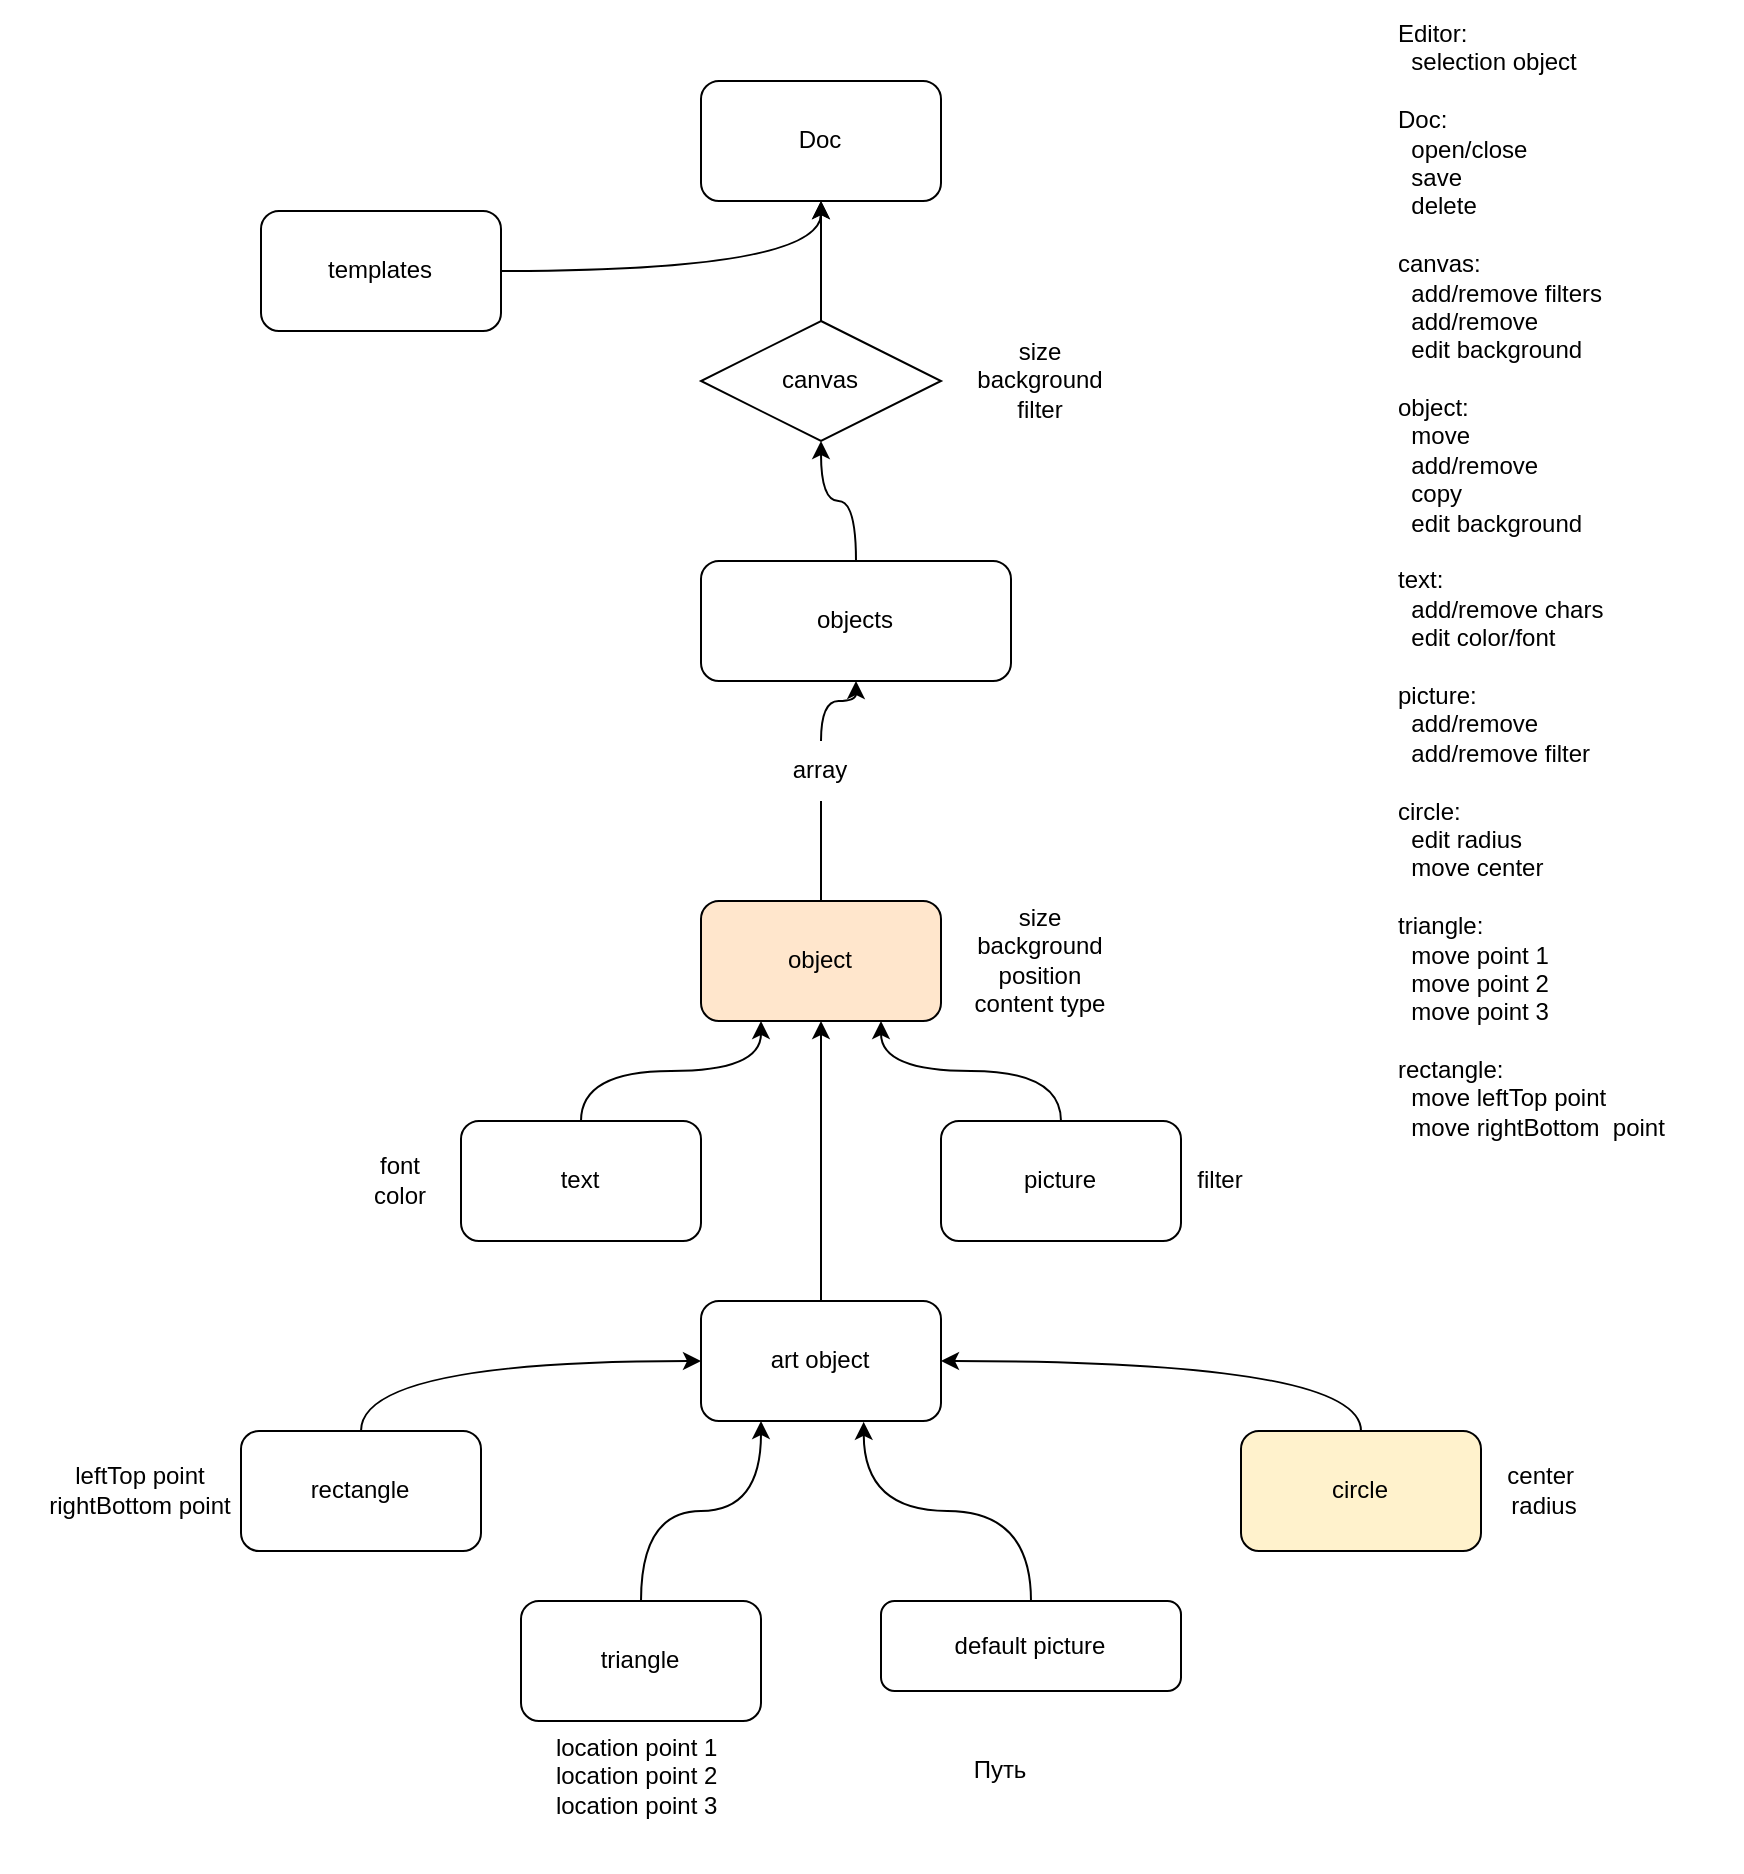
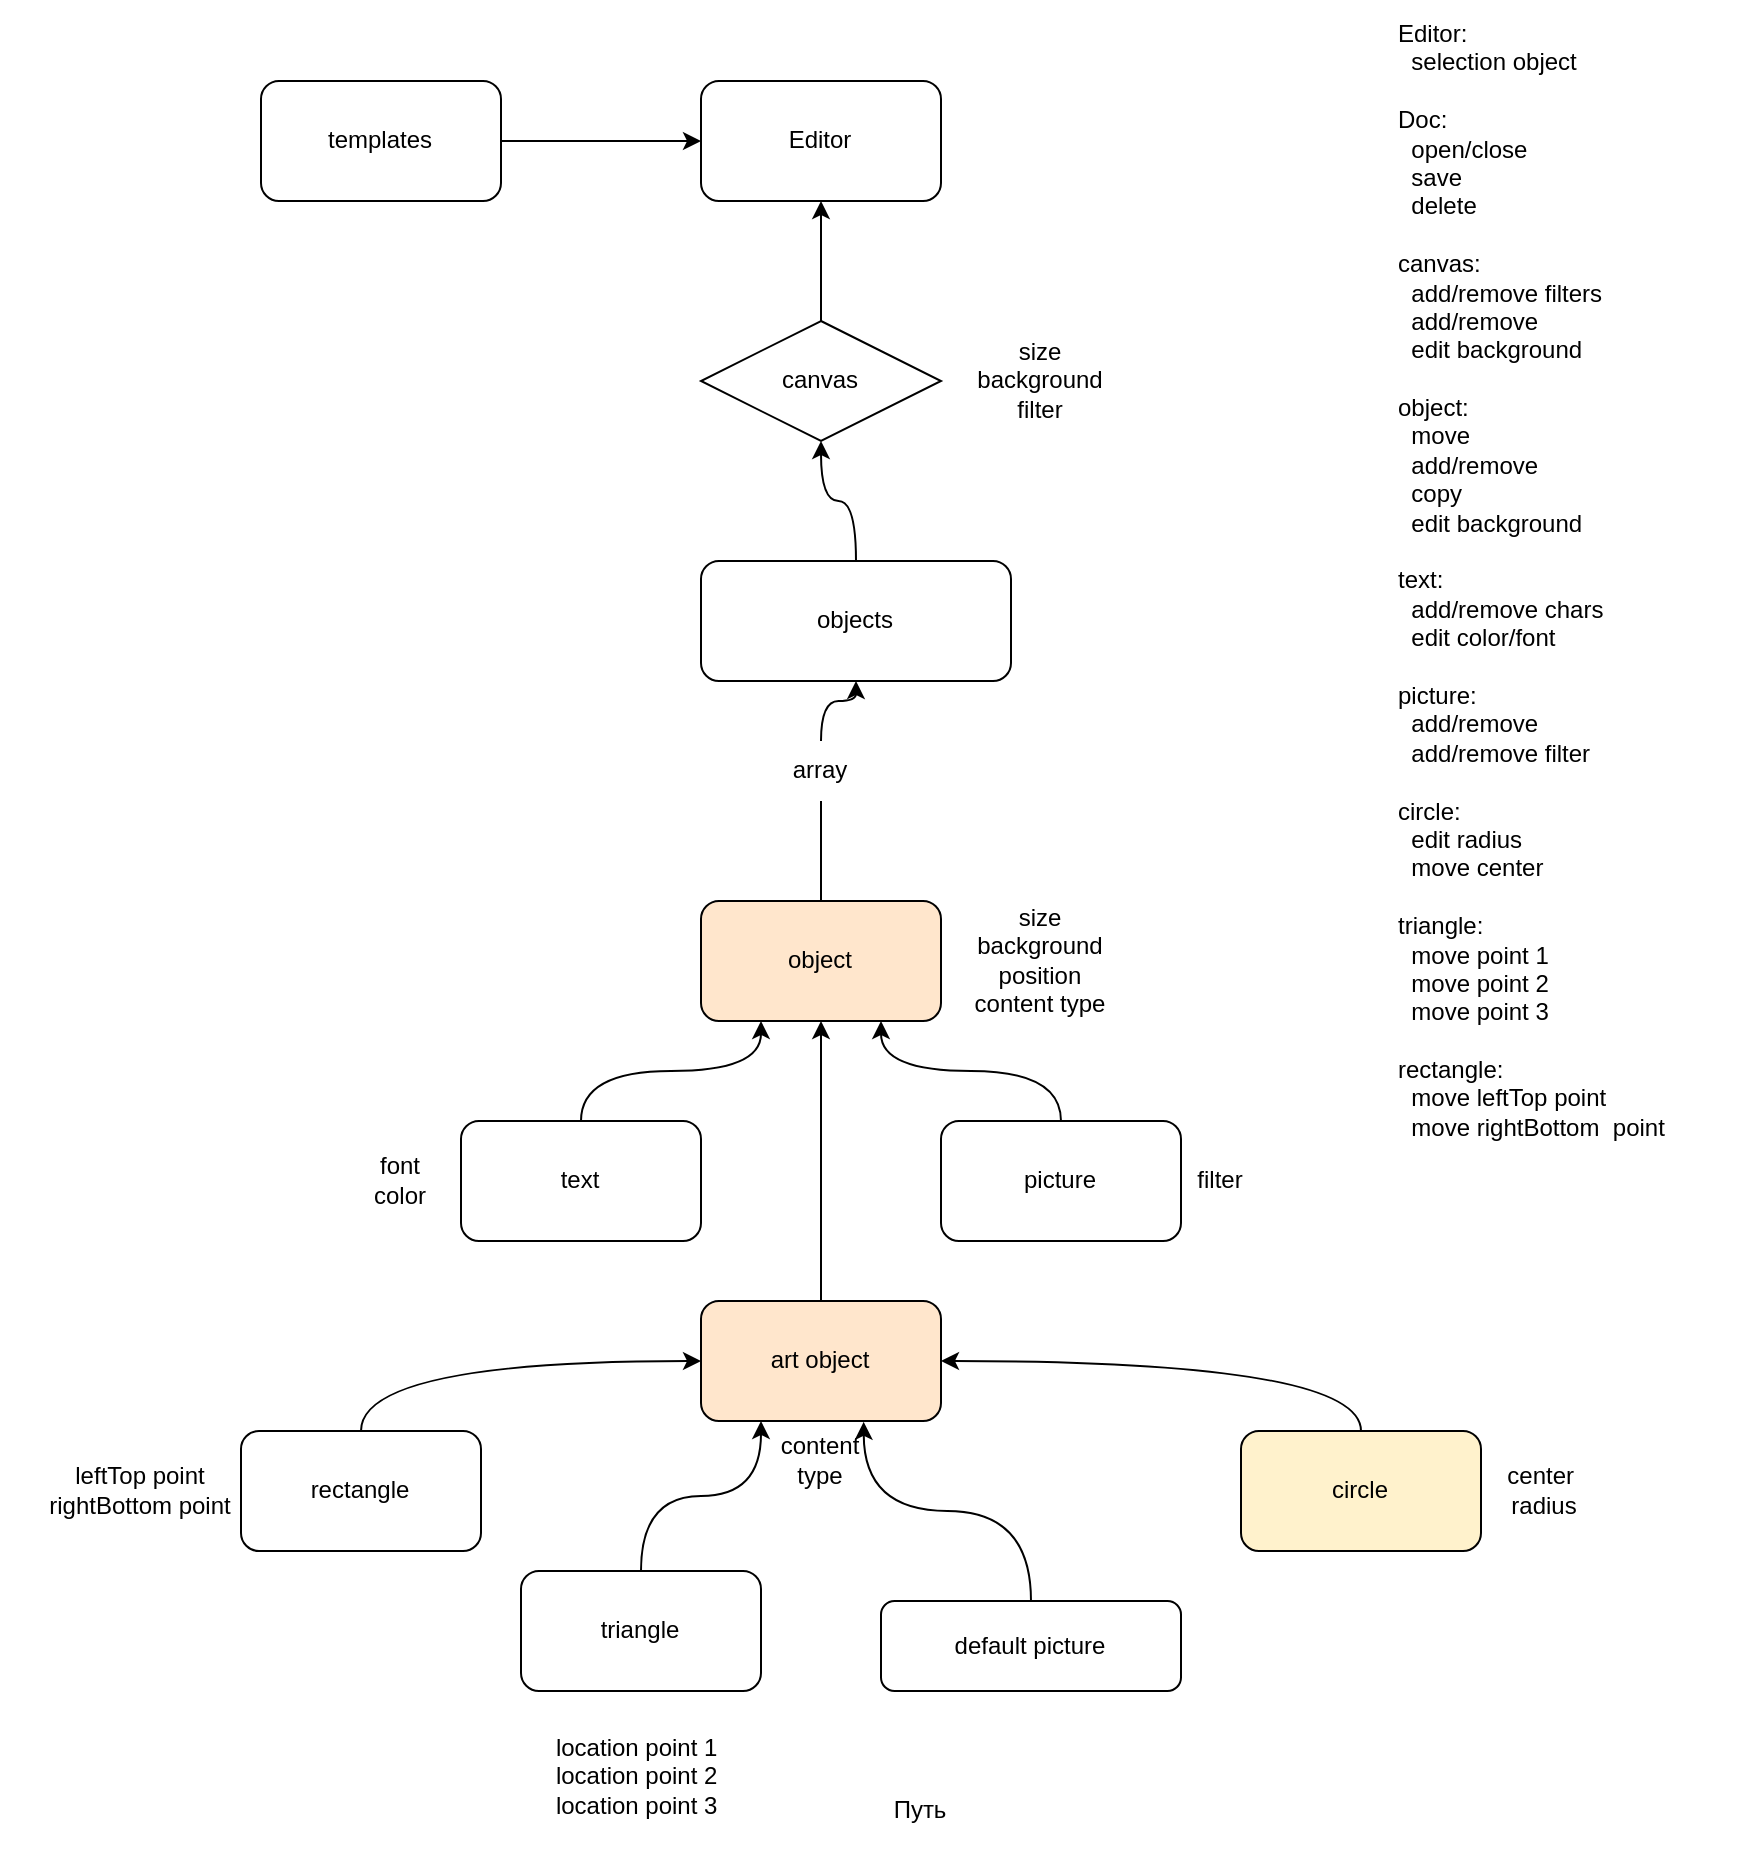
node "Doc": label "Doc" -> "Editor"
node "templates": moved (381, 271) -> (381, 141)
node "art object": fillcolor #ffffff -> #ffe6cc
node "content type": added
node "triangle": moved (641, 1661) -> (641, 1631)
node "Путь": moved (1001, 1771) -> (921, 1811)
